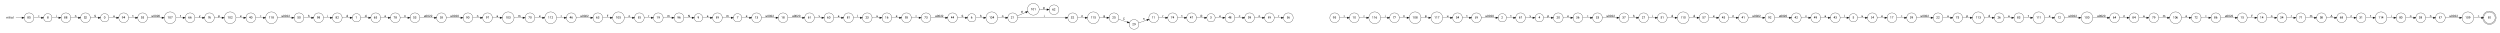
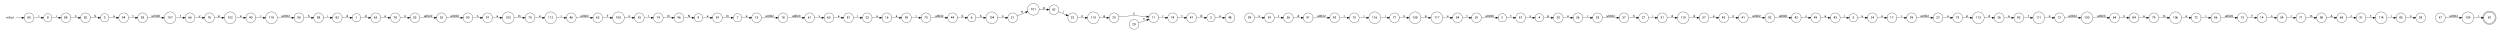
edge "21" -> "32": now "62" -> "32"
edge "48" -> "59": removed, label "c"
node "91": added
edge "38" -> "87": removed, label "n"
edge "25" -> "29": now "25" -> "11"
